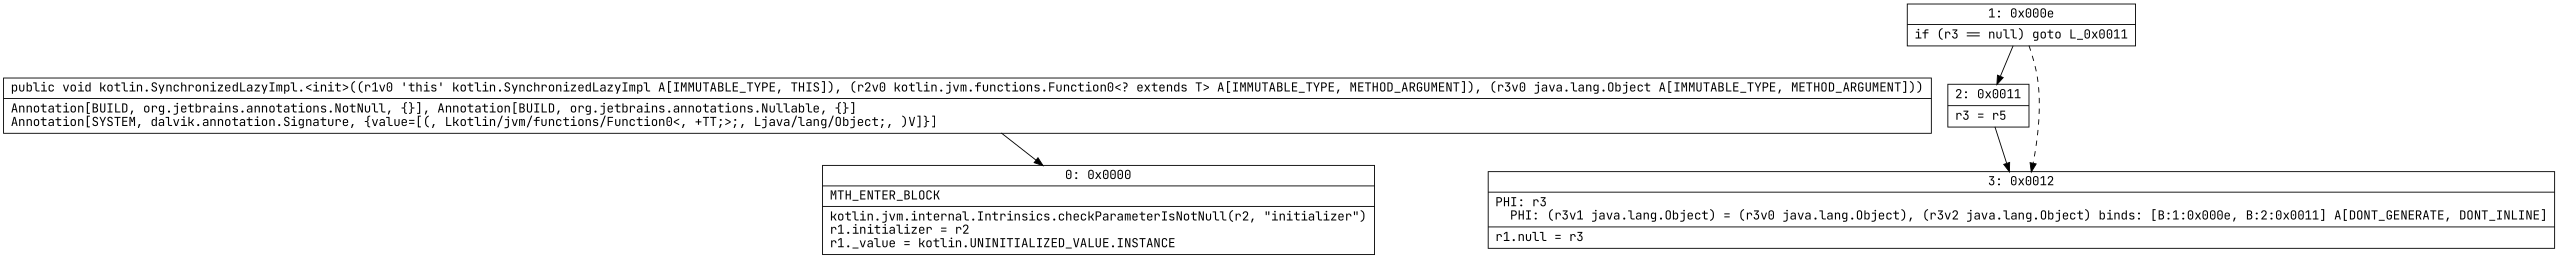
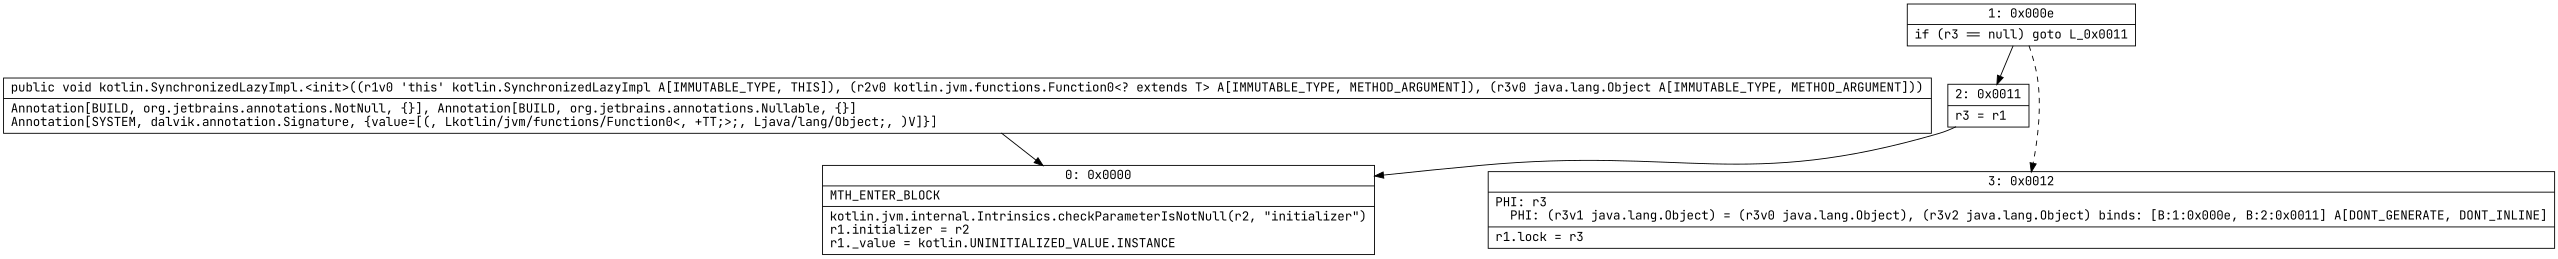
node "2: 0x0011": text "r3 = r5" -> "r3 = r1"
edge "2: 0x0011" -> "3: 0x0012": now "2: 0x0011" -> "0: 0x0000"
node "3: 0x0012": text "r1.null = r3" -> "r1.lock = r3"
